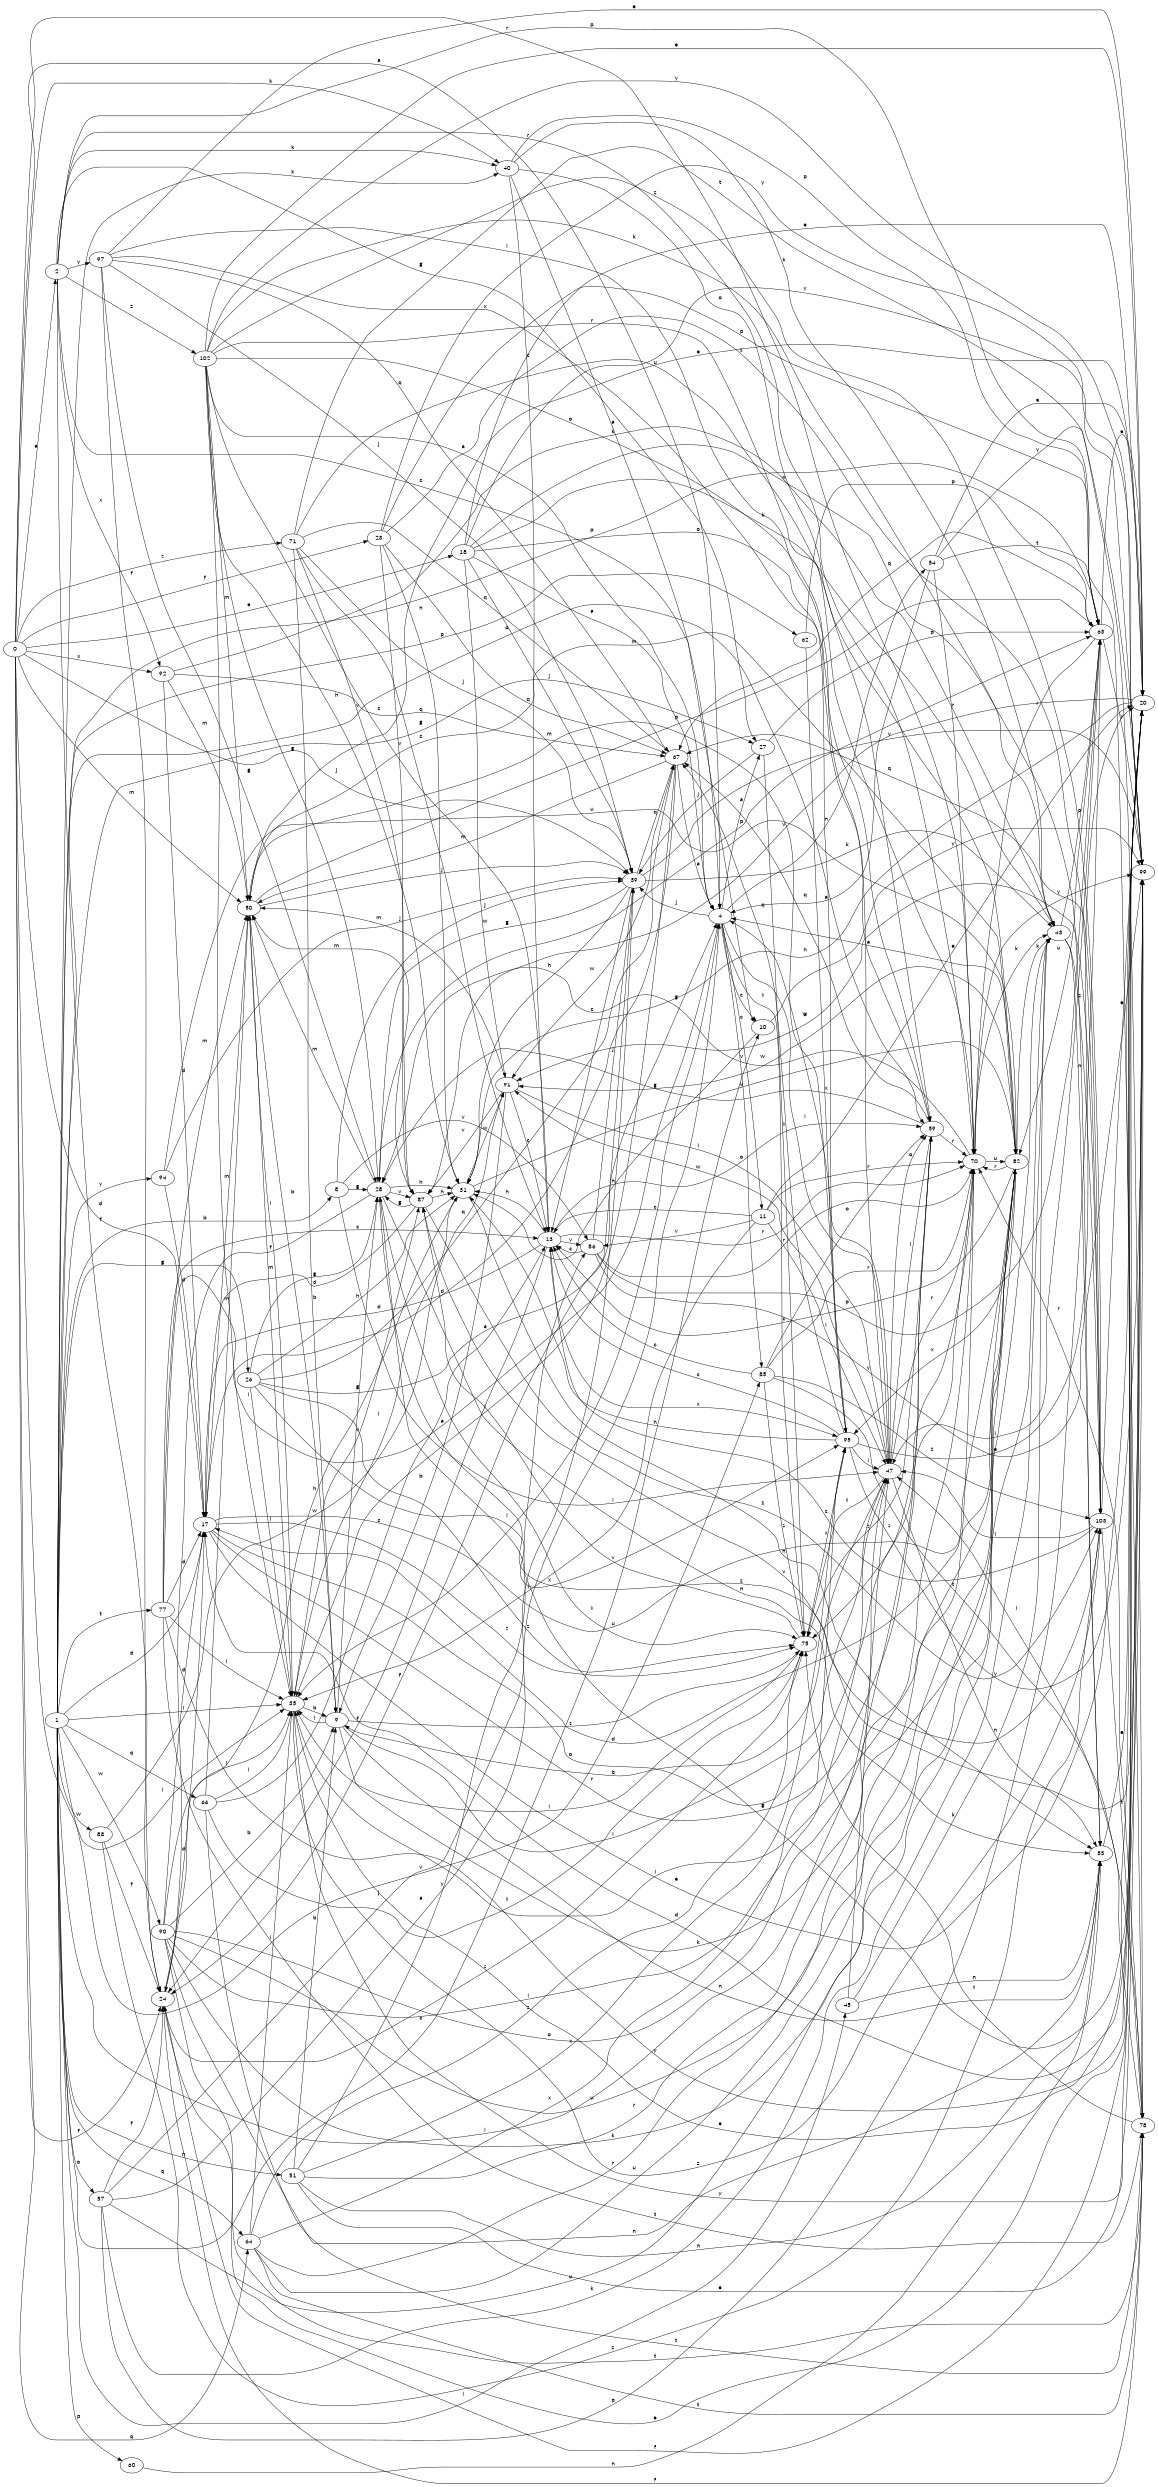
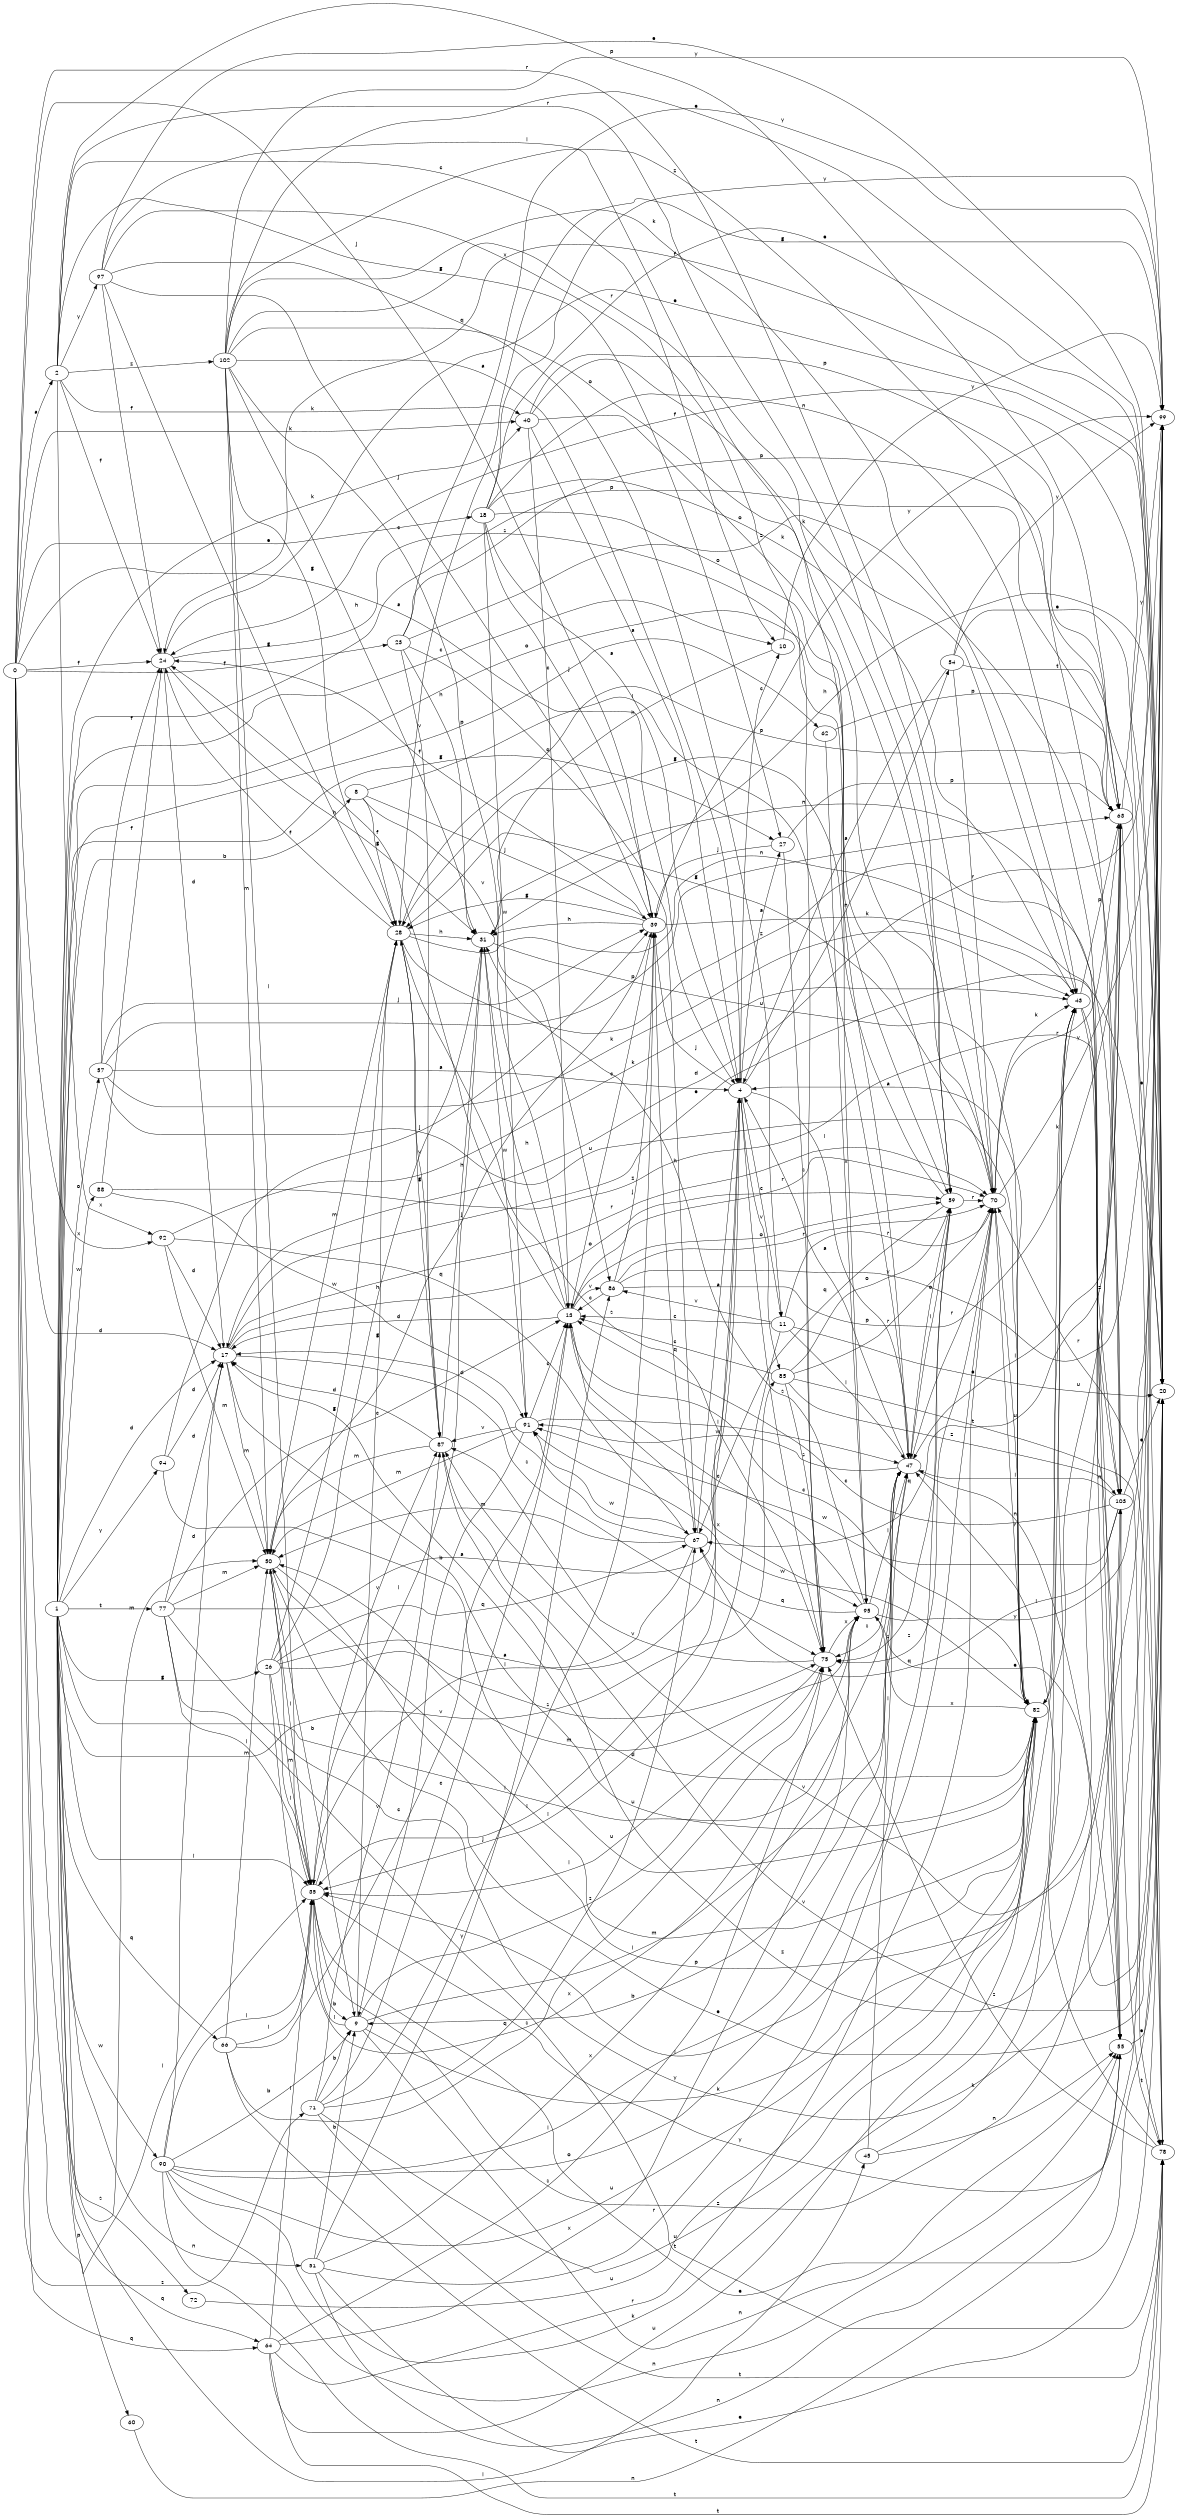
edge "97" -> "67": now "97" -> "11"
node "72": added
